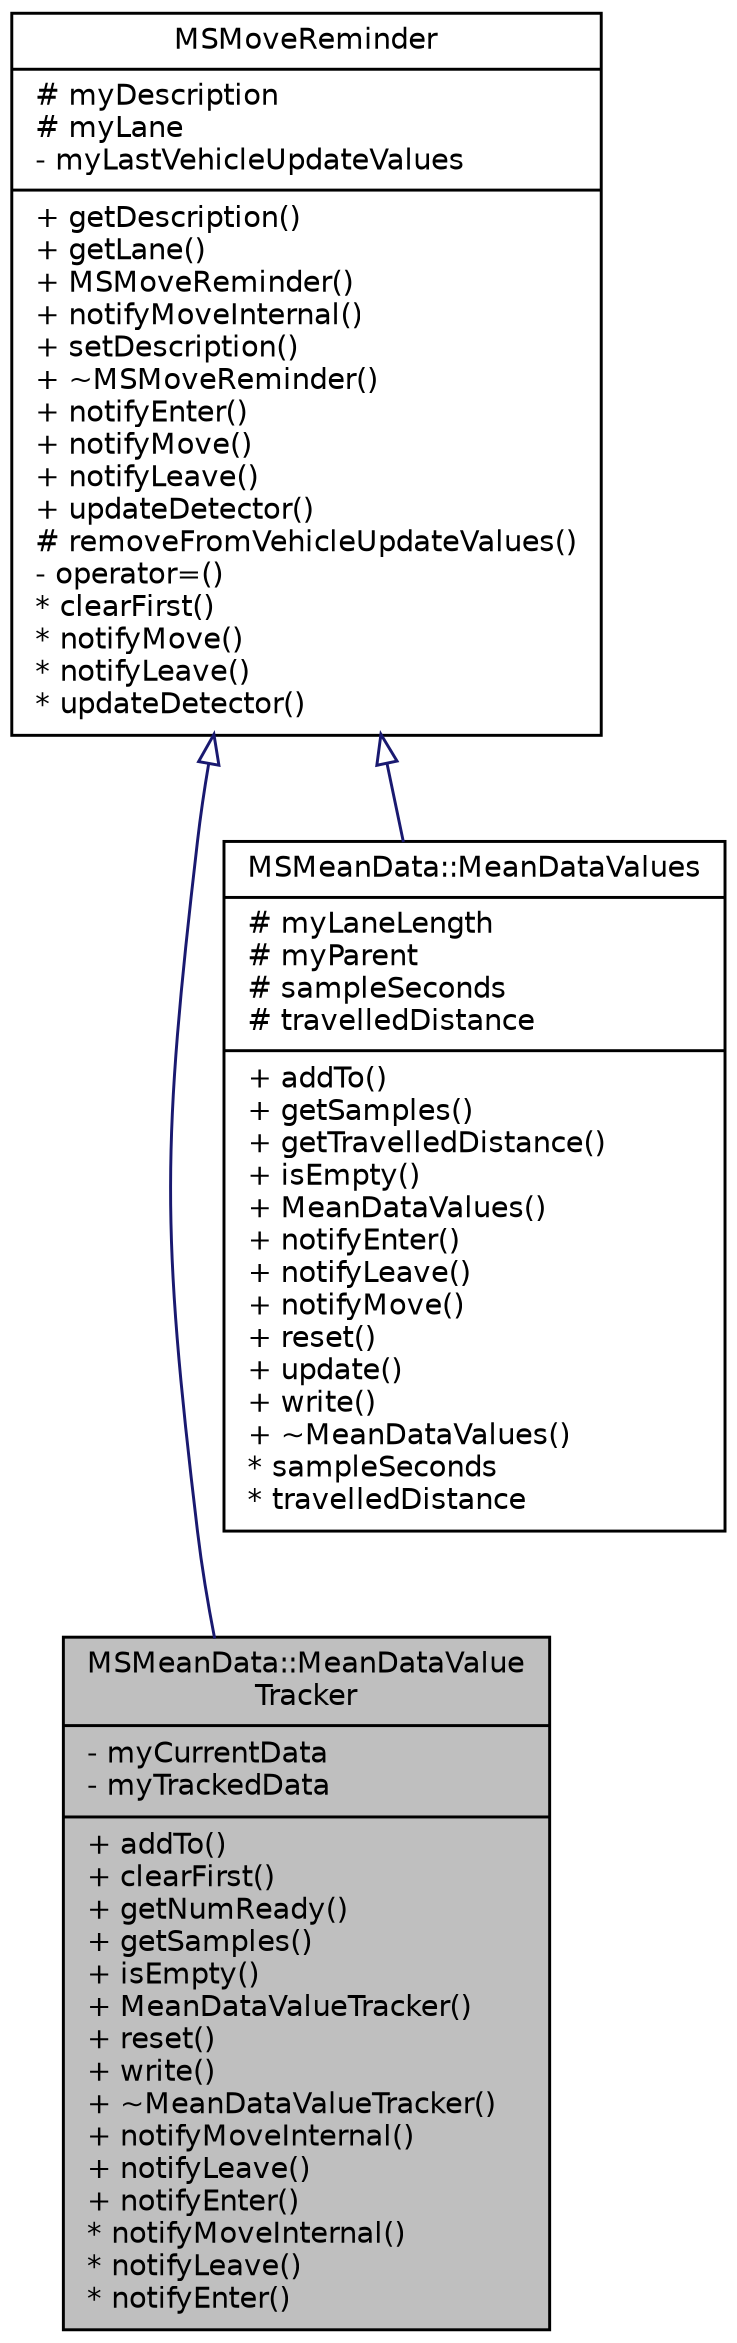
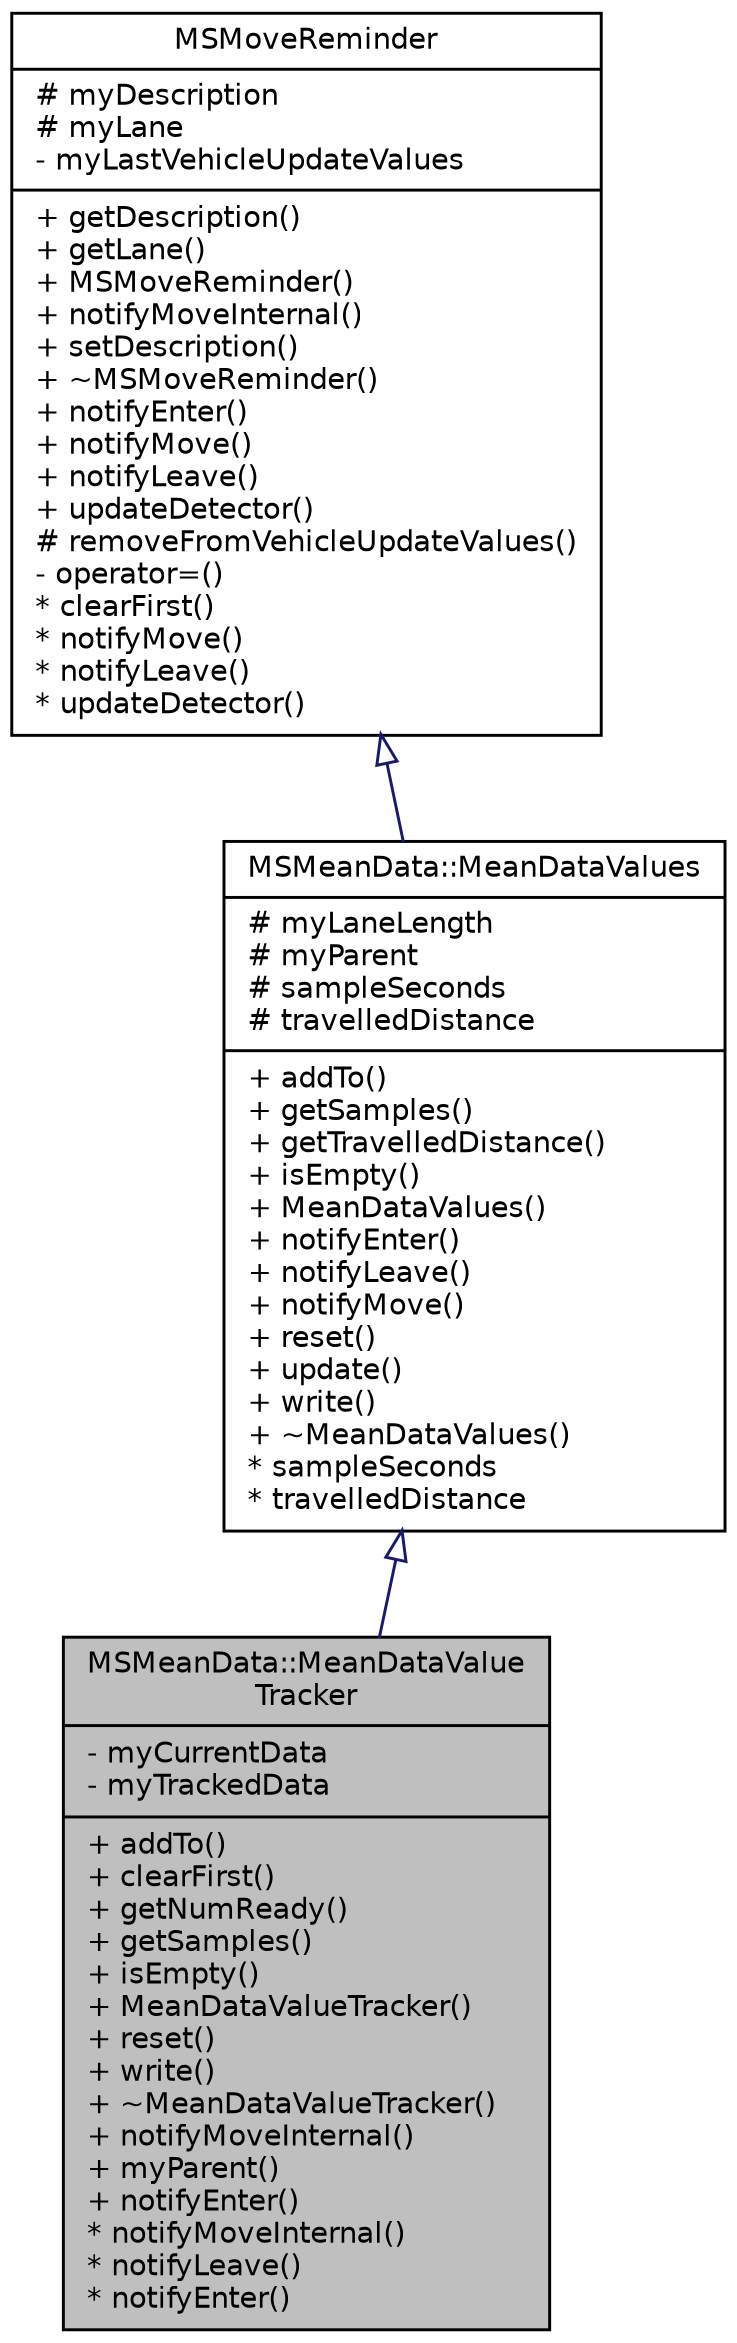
edge "MSMeanData::MeanDataValue" -> "MSMoveReminder": now "MSMeanData::MeanDataValue" -> "MSMeanData::MeanDataValues"
node "MSMeanData::MeanDataValue": text "+ notifyLeave()" -> "+ myParent()"
